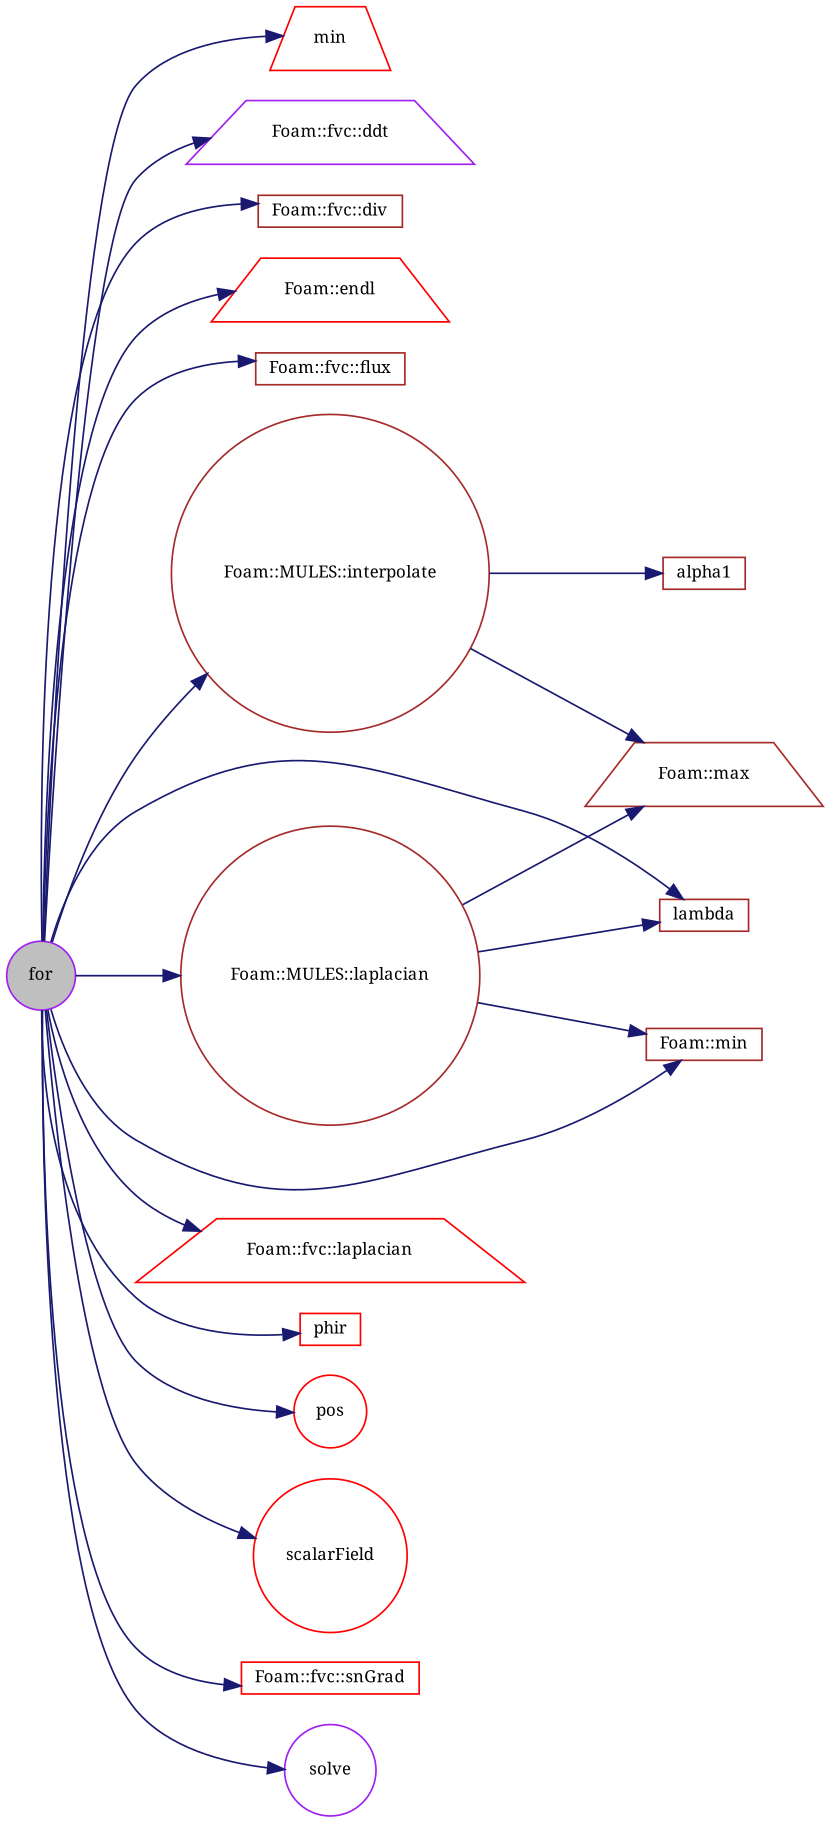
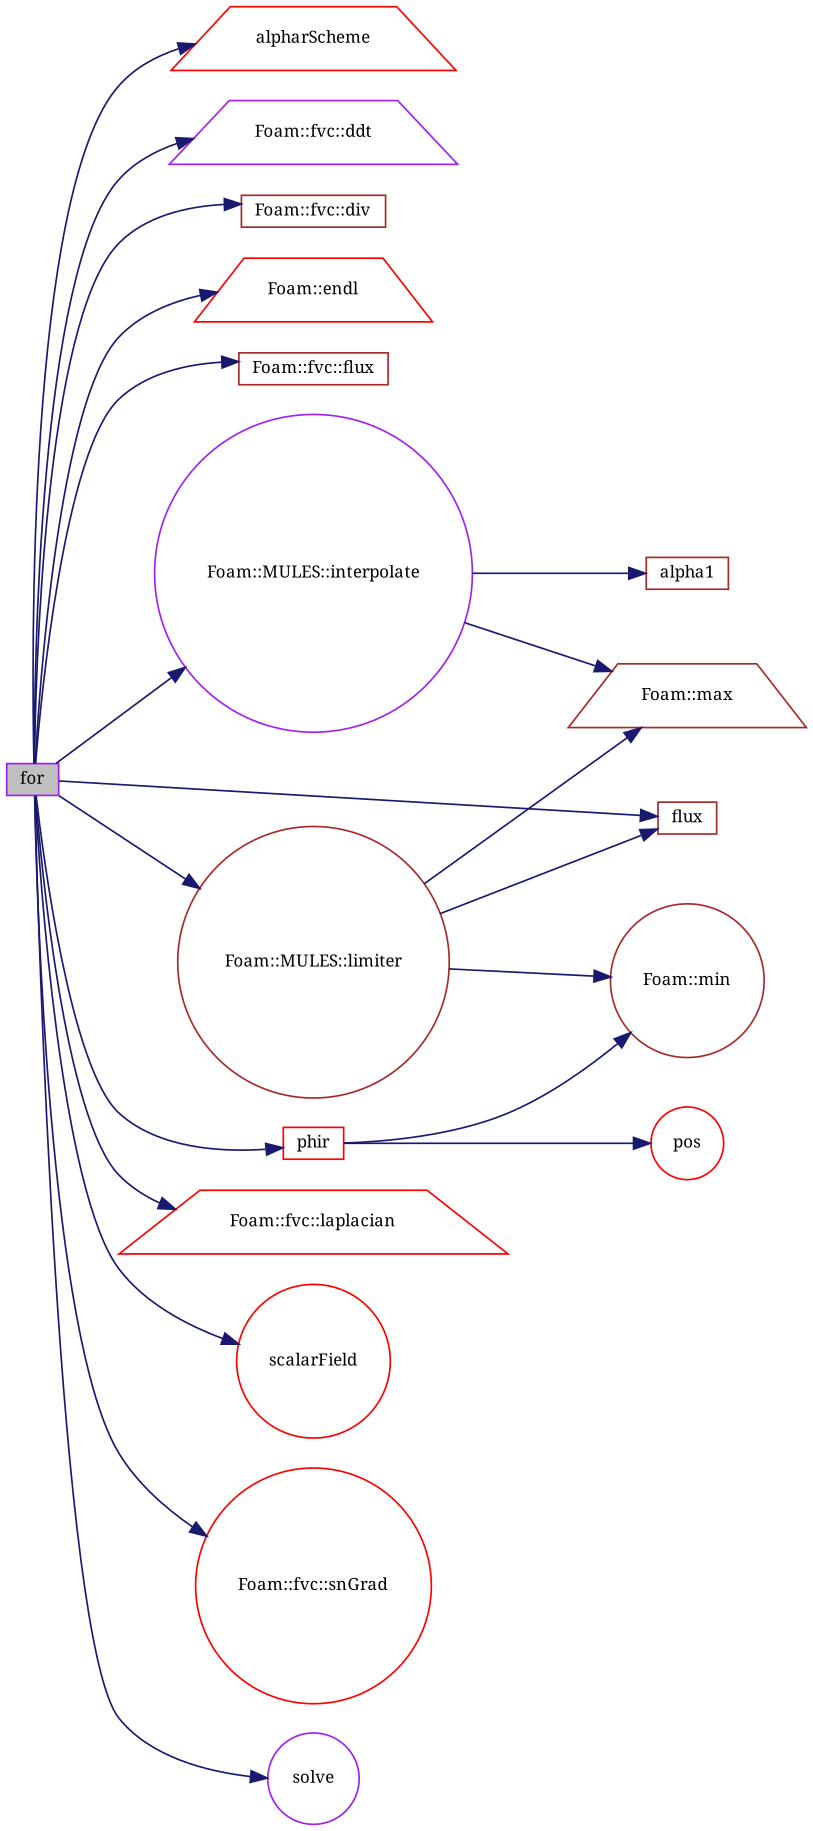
node "min": label "min" -> "alpharScheme"
node "Foam::MULES::interpolate": color brown -> purple
node "lambda": label "lambda" -> "flux"
node "for": shape circle -> box
node "Foam::MULES::laplacian": label "Foam::MULES::laplacian" -> "Foam::MULES::limiter"
node "Foam::min": shape box -> circle
edge "for" -> "Foam::min": now "phir" -> "Foam::min"
edge "for" -> "pos": now "phir" -> "pos"
node "Foam::fvc::snGrad": shape box -> circle
